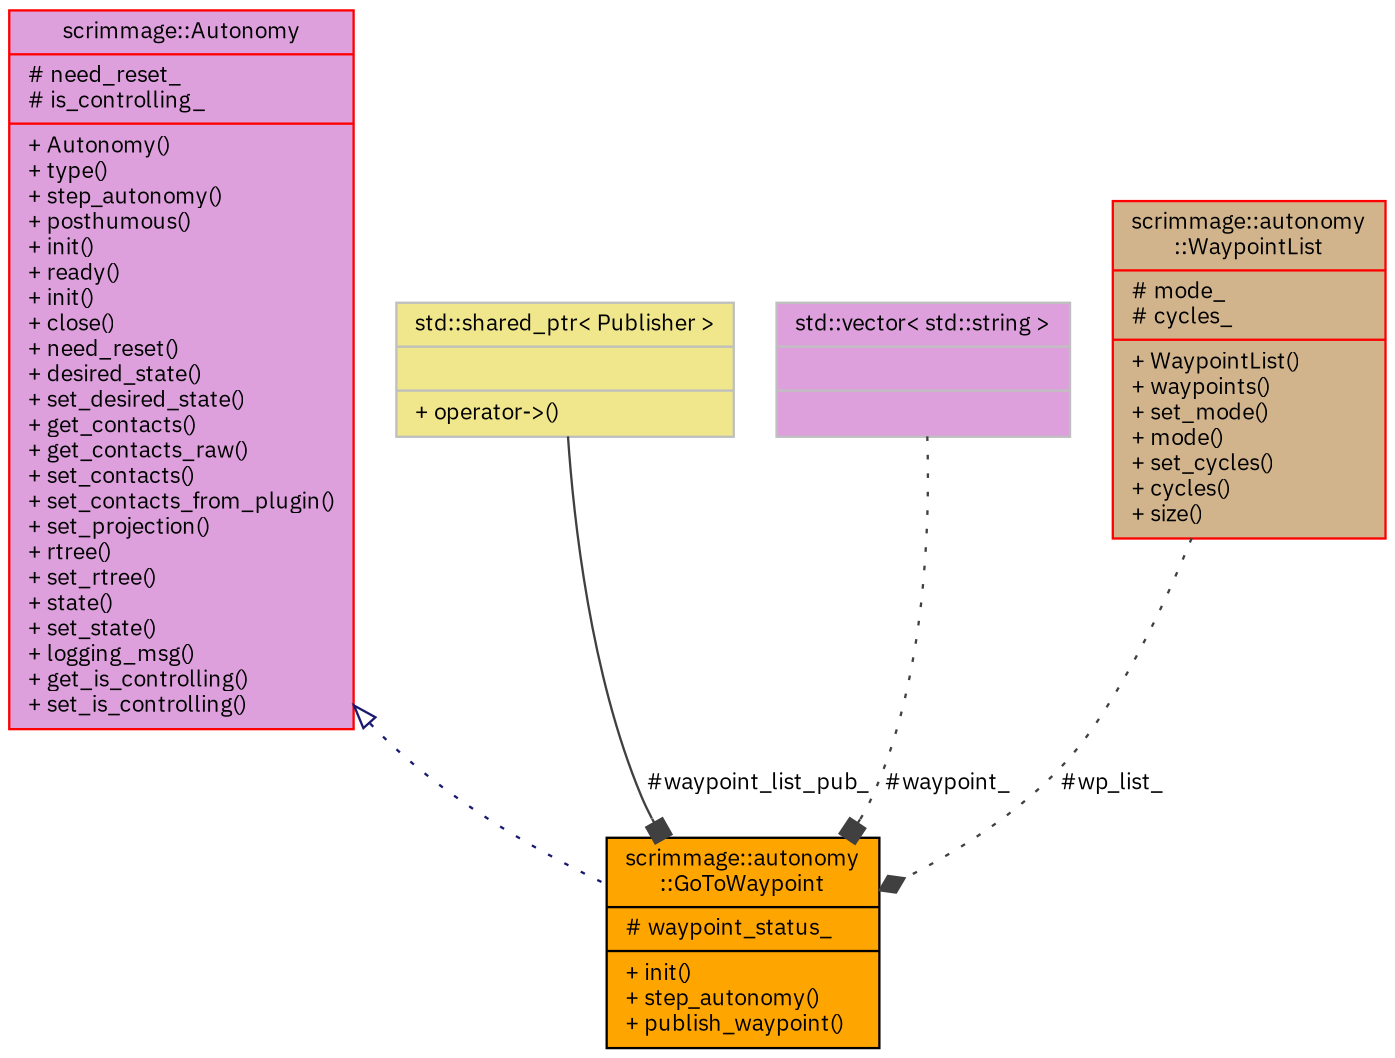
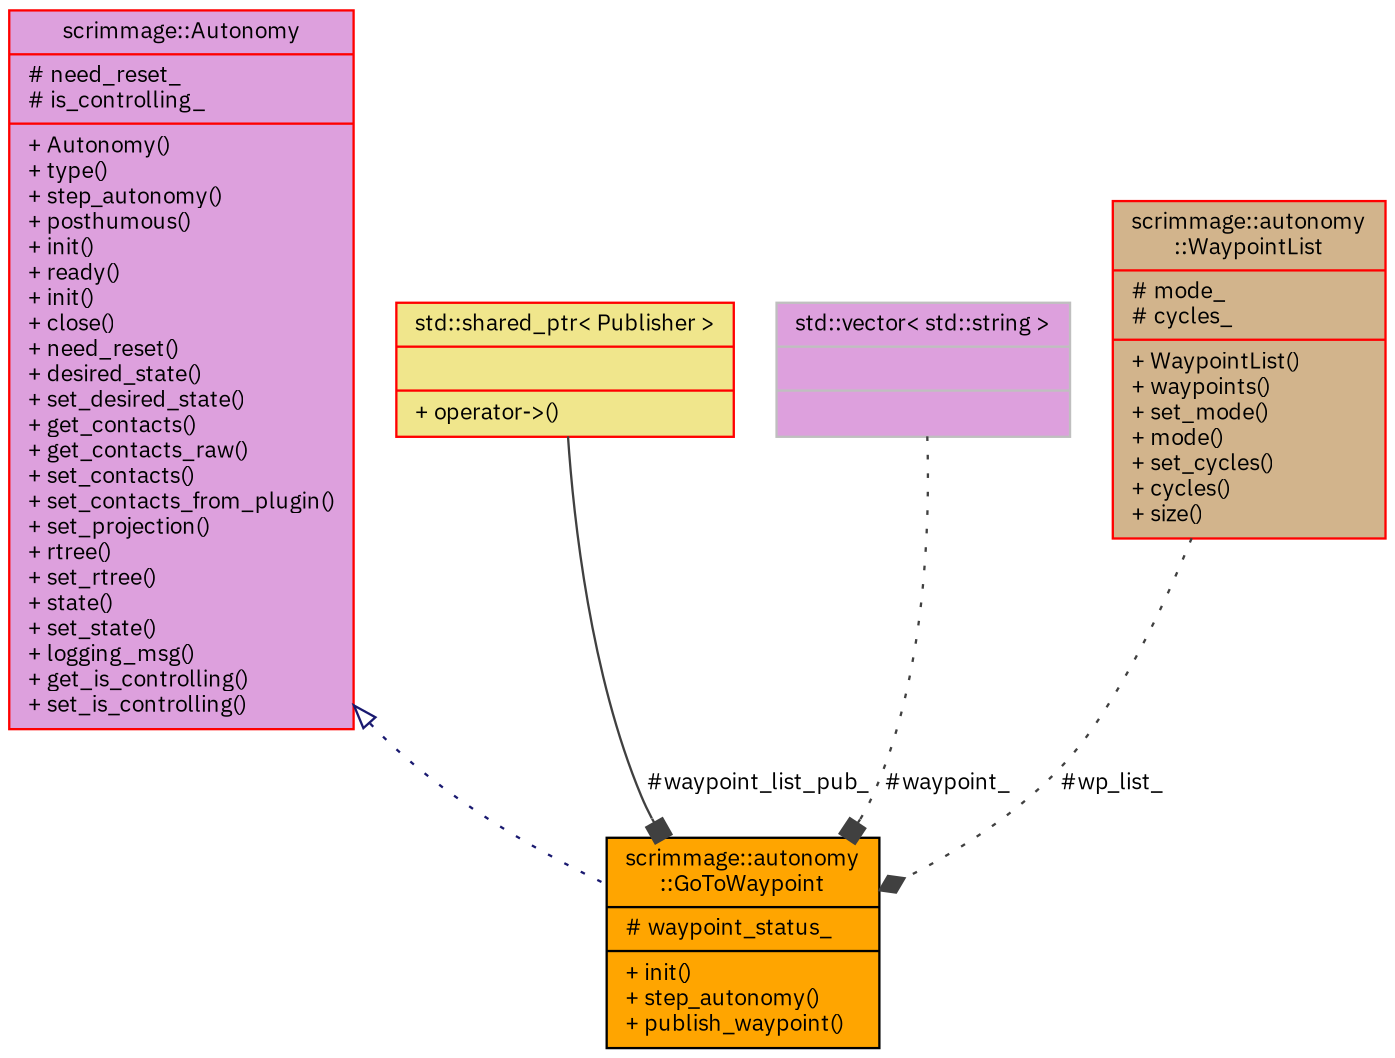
node "std::shared_ptr< Publisher >": color grey75 -> red
